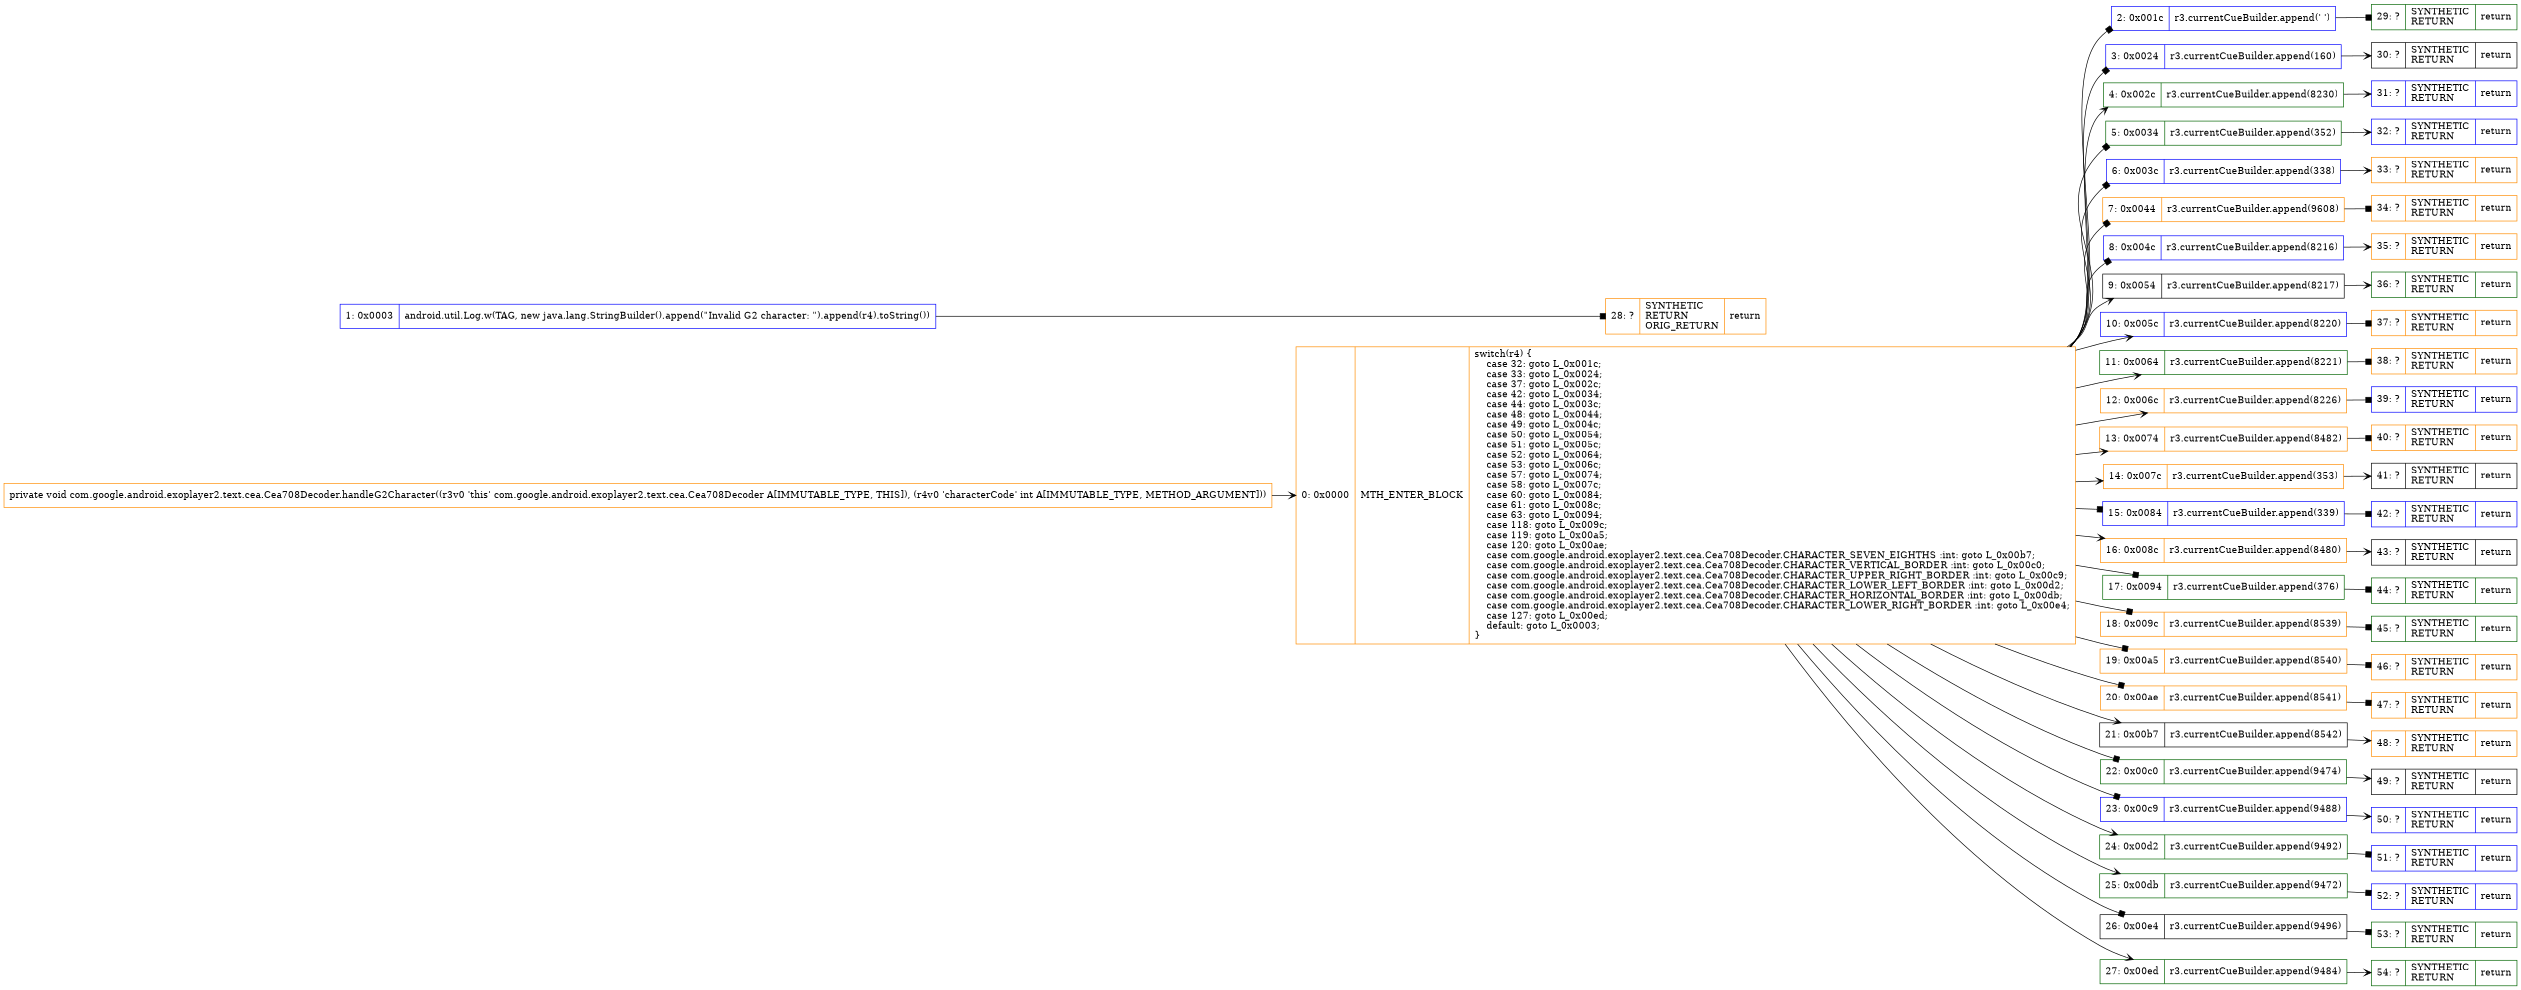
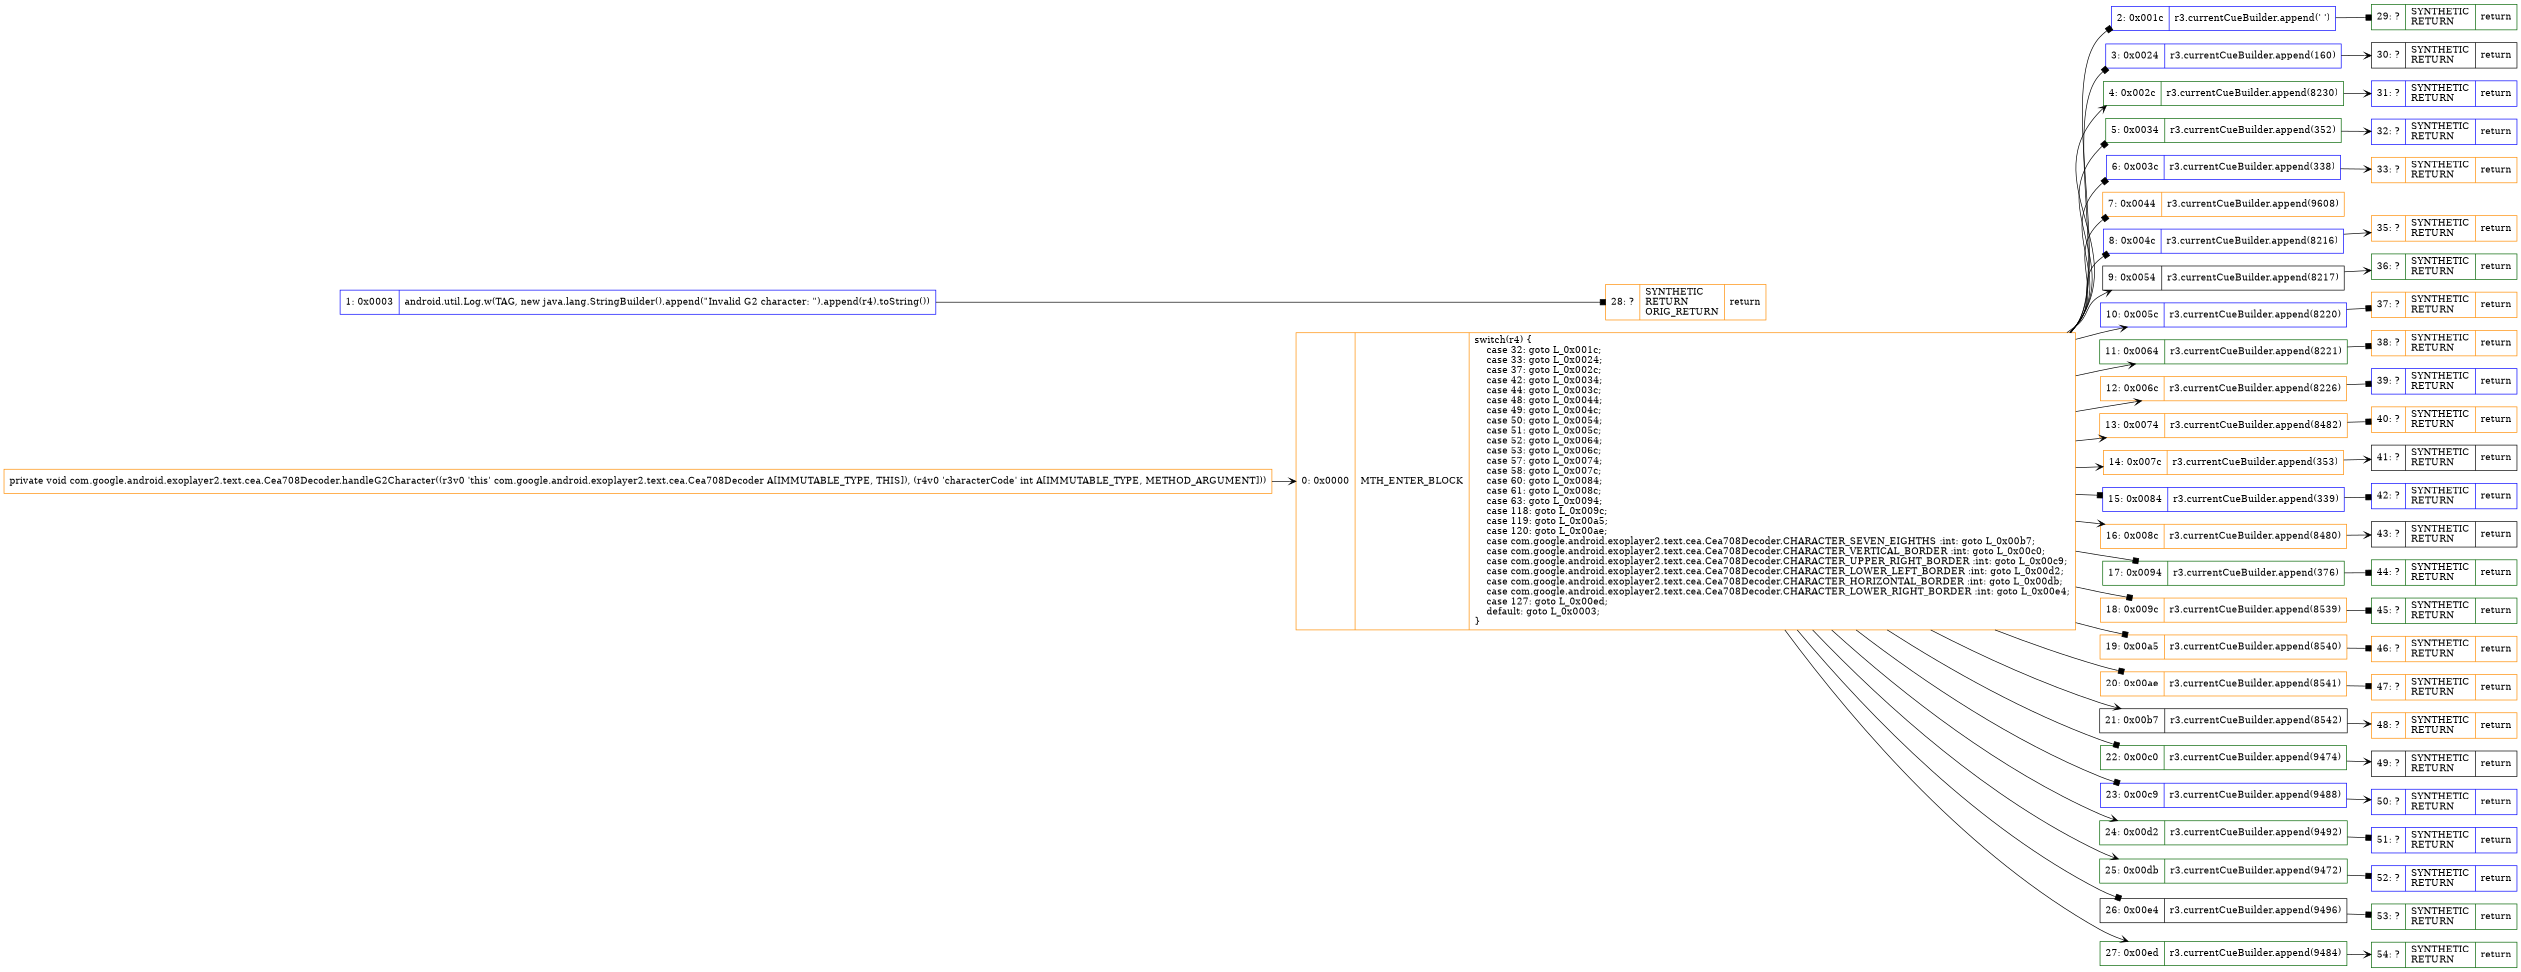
node "34: ?": removed
